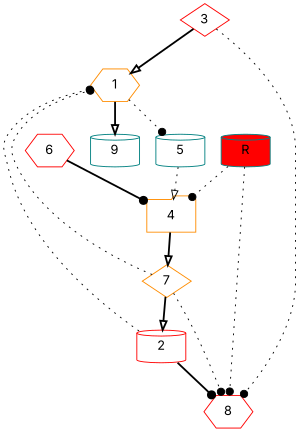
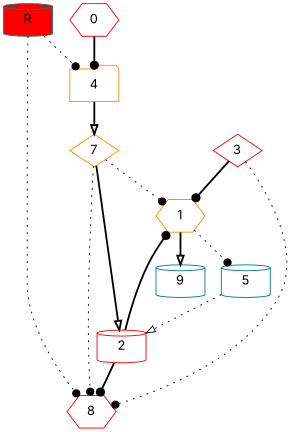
edge "3" -> "1": arrowhead onormal -> dot
node "6": label "6" -> "0"
edge "5" -> "4": now "5" -> "2"
edge "2" -> "1": style dotted -> bold
